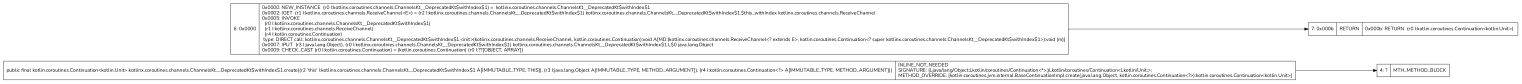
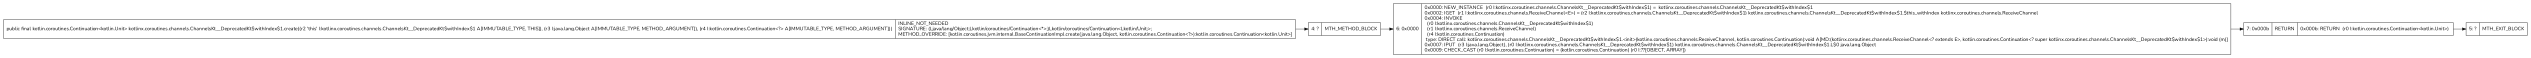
node "6: 0x0000": text "0x0005: INVOKE" -> "0x0004: INVOKE"
edge "4: ?" -> "6: 0x0000": added
node "5: ?": added
